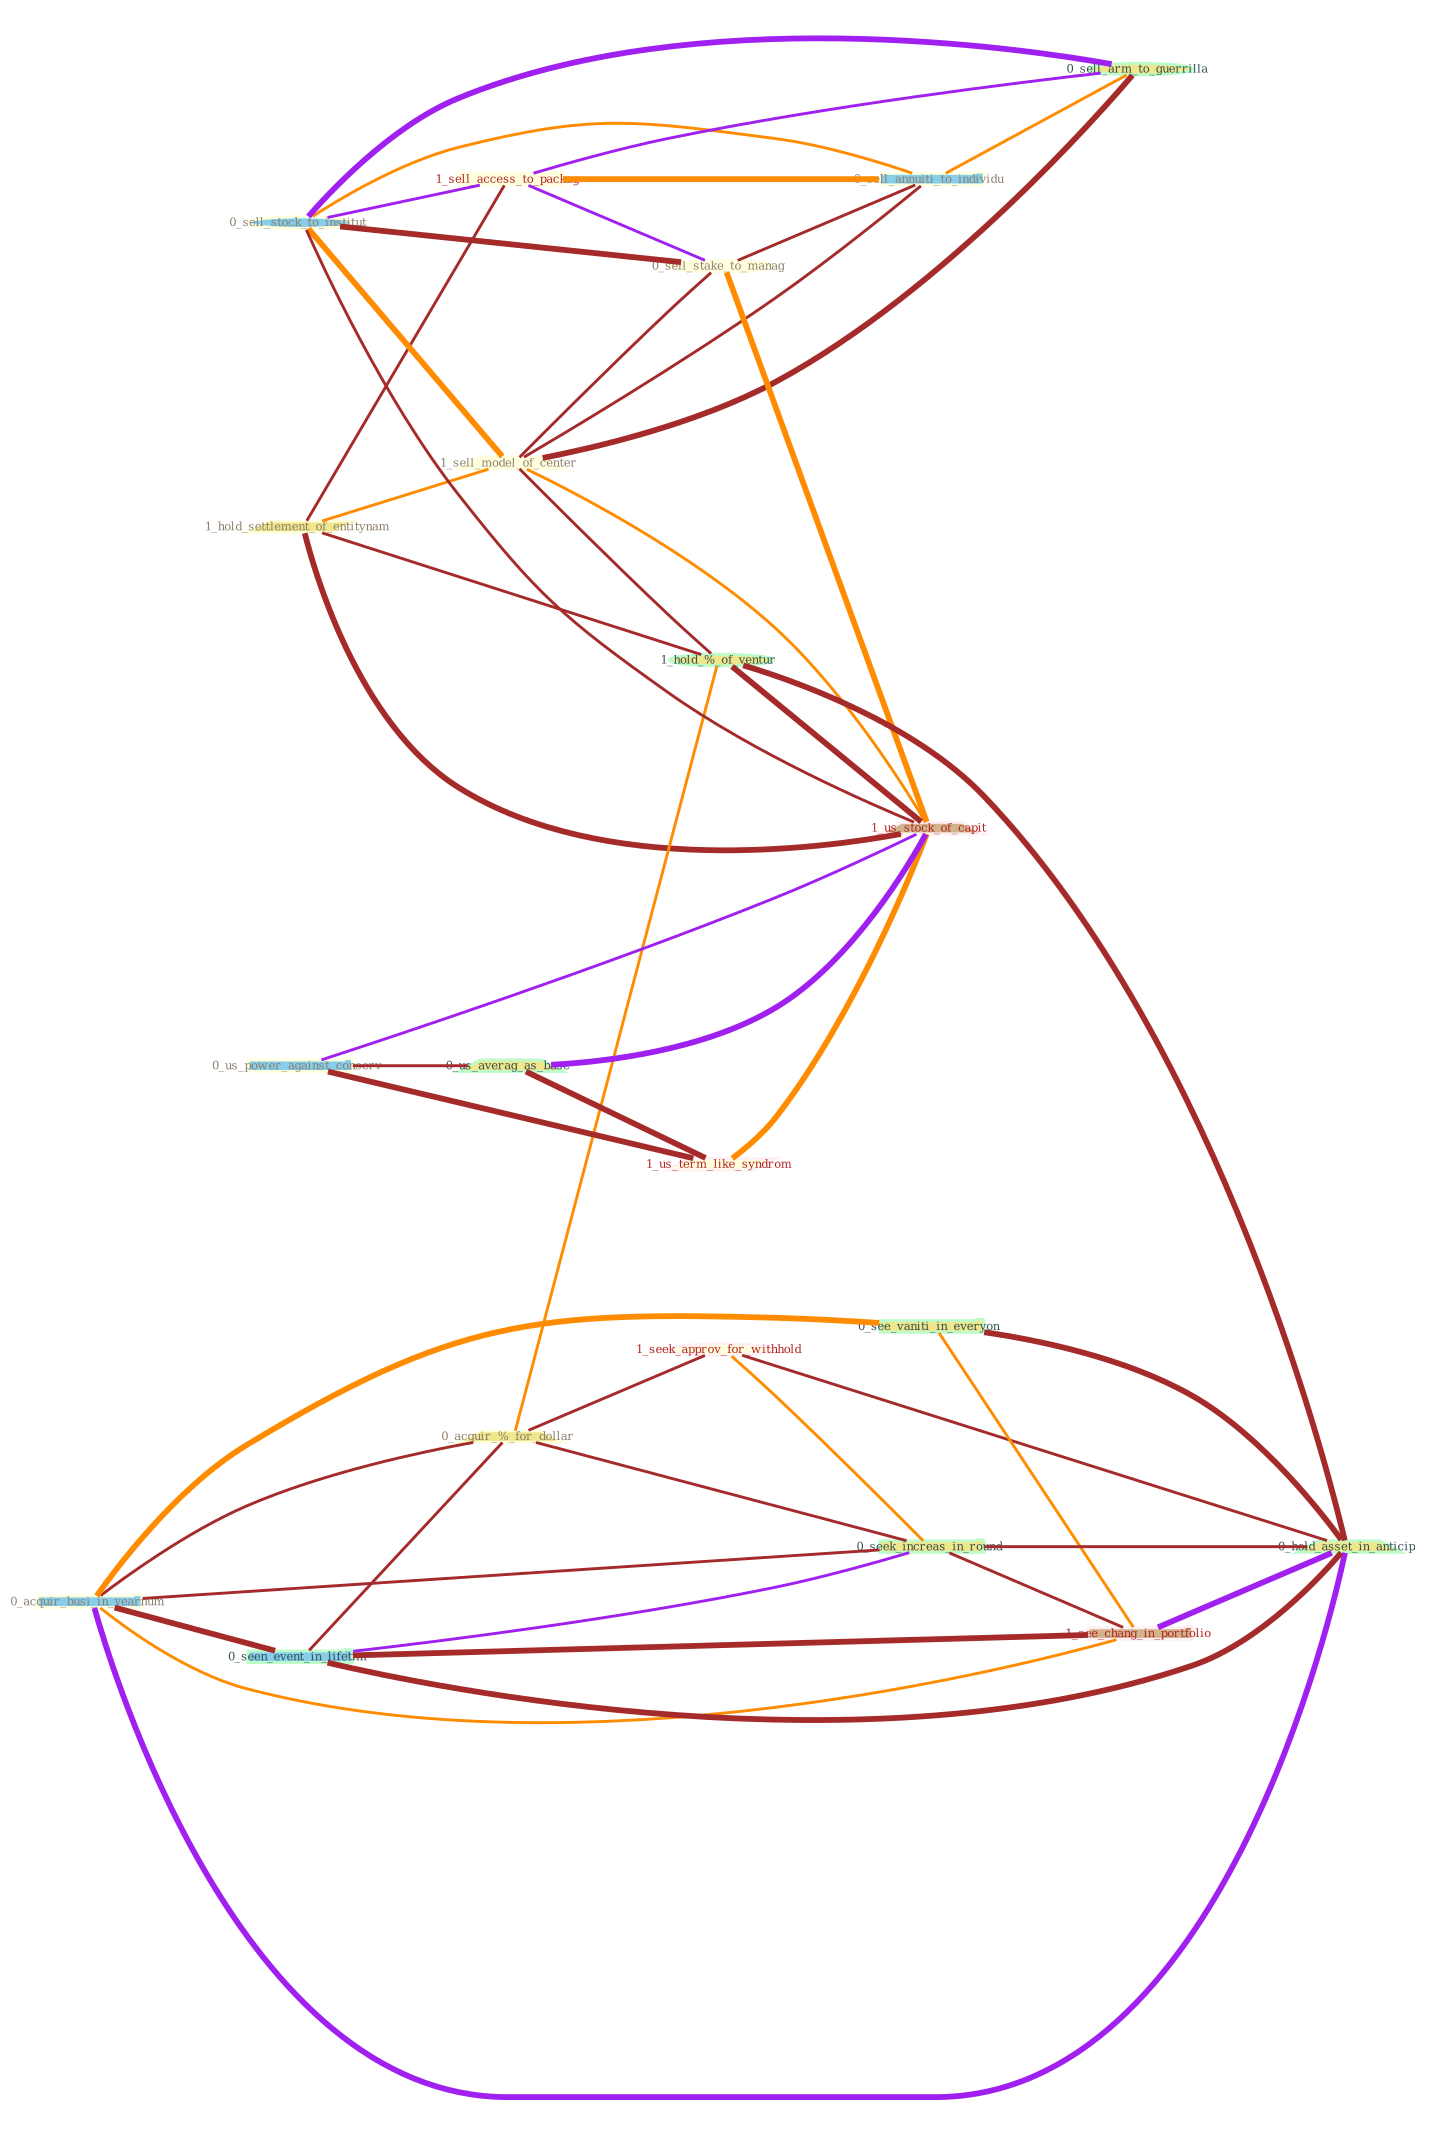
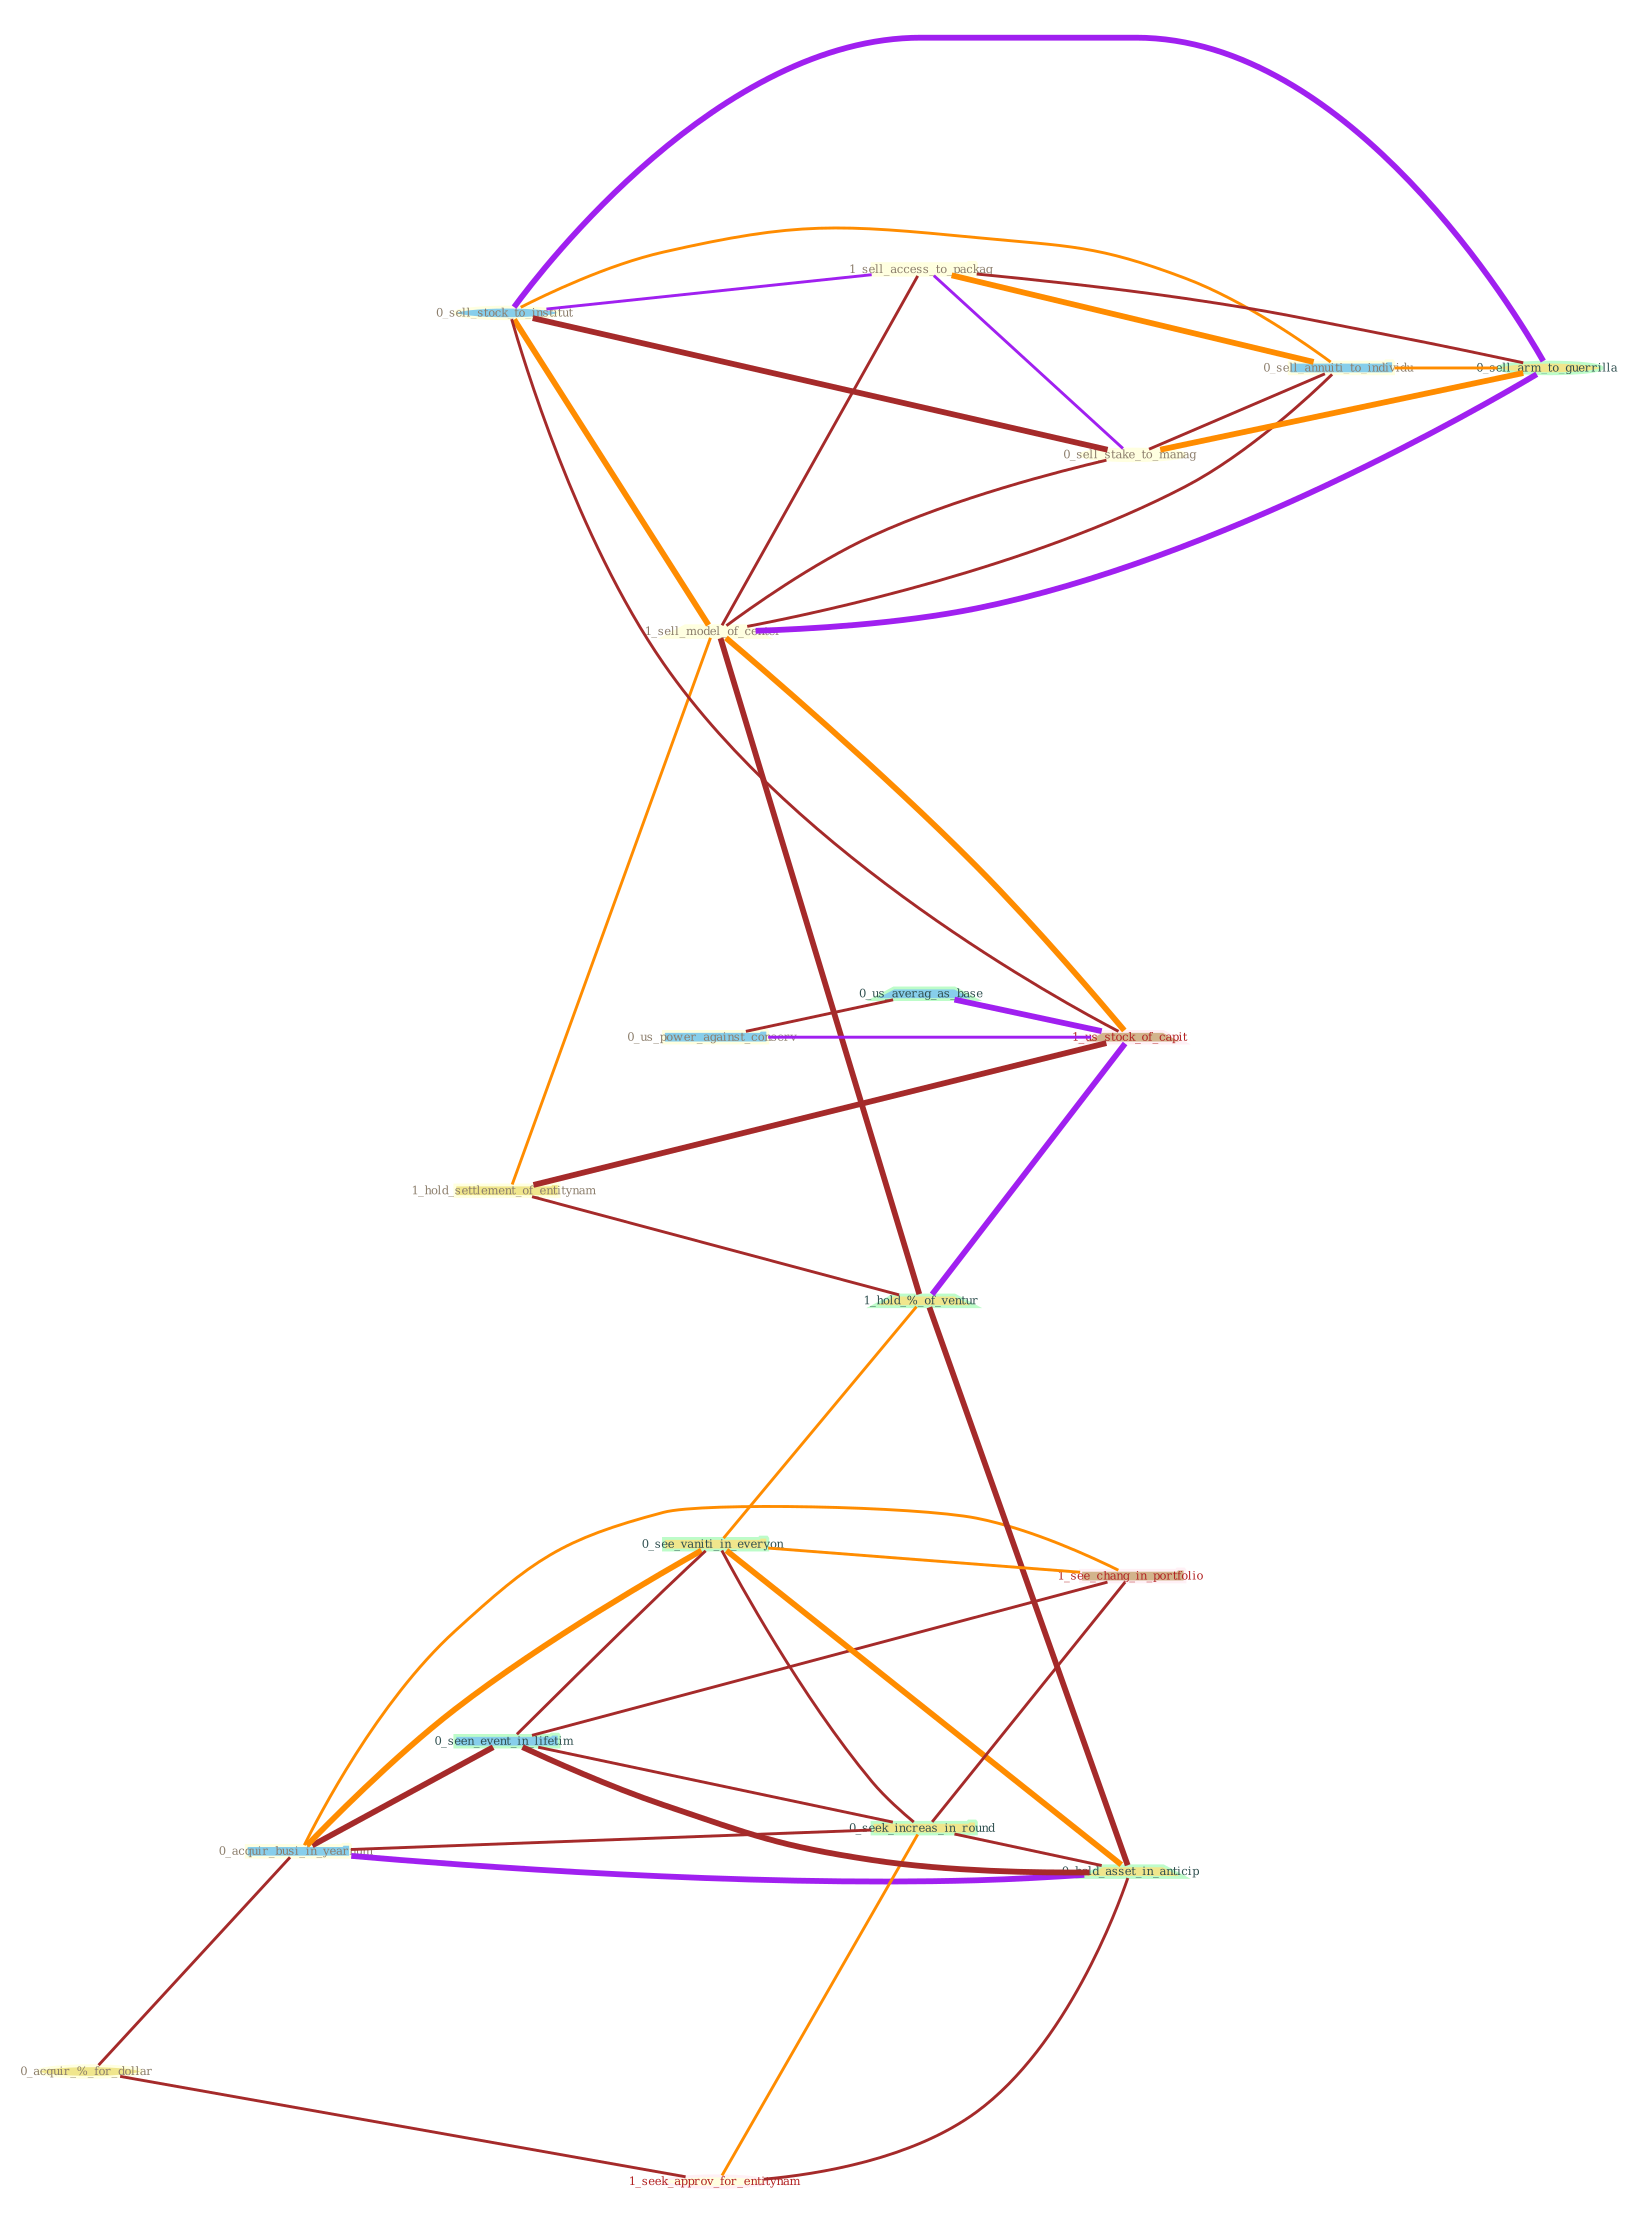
edge "0_sell_arm_to_guerrilla" -- "1_sell_access_to_packag": color purple -> brown
node "1_sell_access_to_packag": fontcolor #b22222 -> #8b7d6b
edge "0_sell_arm_to_guerrilla" -- "1_sell_model_of_center": color brown -> purple
edge "1_sell_access_to_packag" -- "1_hold_settlement_of_entitynam": now "1_sell_access_to_packag" -- "1_sell_model_of_center"
node "1_hold_settlement_of_entitynam": shape parallelogram -> folder
edge "0_sell_stake_to_manag" -- "1_us_stock_of_capit": now "0_sell_stake_to_manag" -- "0_sell_arm_to_guerrilla"
edge "1_sell_model_of_center" -- "1_hold_%_of_ventur": style solid -> bold
edge "1_sell_model_of_center" -- "1_us_stock_of_capit": style solid -> bold
node "1_hold_%_of_ventur": shape ellipse -> trapezium
edge "1_hold_%_of_ventur" -- "1_us_stock_of_capit": color brown -> purple
edge "1_hold_%_of_ventur" -- "0_acquir_%_for_dollar": now "1_hold_%_of_ventur" -- "0_see_vaniti_in_everyon"
node "0_us_averag_as_base": fillcolor khaki -> skyblue
node "1_us_term_like_syndrom": removed
node "1_seek_approv_for_withhold": label "1_seek_approv_for_withhold" -> "1_seek_approv_for_entitynam"
edge "0_see_vaniti_in_everyon" -- "0_hold_asset_in_anticip": color brown -> darkorange
node "0_acquir_%_for_dollar": shape trapezium -> ellipse
edge "0_acquir_%_for_dollar" -- "0_seek_increas_in_round": now "0_see_vaniti_in_everyon" -- "0_seek_increas_in_round"
edge "0_acquir_%_for_dollar" -- "0_seen_event_in_lifetim": now "0_see_vaniti_in_everyon" -- "0_seen_event_in_lifetim"
edge "0_hold_asset_in_anticip" -- "1_see_chang_in_portfolio": removed
edge "0_seek_increas_in_round" -- "0_seen_event_in_lifetim": color purple -> brown
edge "1_see_chang_in_portfolio" -- "0_seen_event_in_lifetim": style bold -> solid
